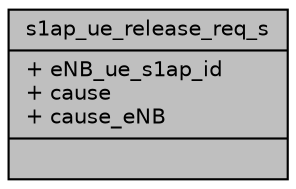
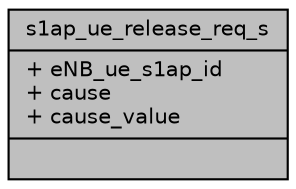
node "s1ap_ue_release_req_s": text "+ cause_eNB" -> "+ cause_value"
